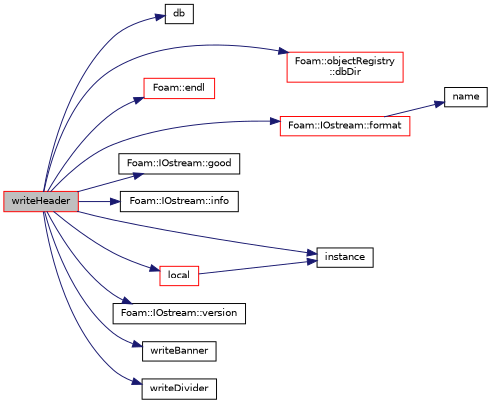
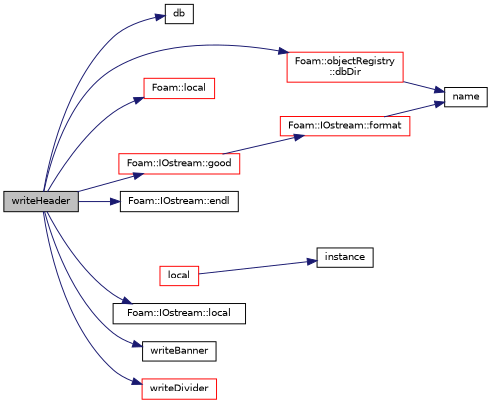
edge "Foam::objectRegistry ::dbDir" -> "name": added
node "Foam::endl": label "Foam::endl" -> "Foam::local"
edge "writeHeader" -> "Foam::IOstream::format": now "Foam::IOstream::good" -> "Foam::IOstream::format"
node "Foam::IOstream::good": color black -> red
node "writeHeader": color red -> black
node "Foam::IOstream::info": label "Foam::IOstream::info" -> "Foam::IOstream::endl"
edge "writeHeader" -> "instance": removed
edge "writeHeader" -> "local": removed
node "Foam::IOstream::version": label "Foam::IOstream::version" -> "Foam::IOstream::local"
node "writeDivider": color black -> red
